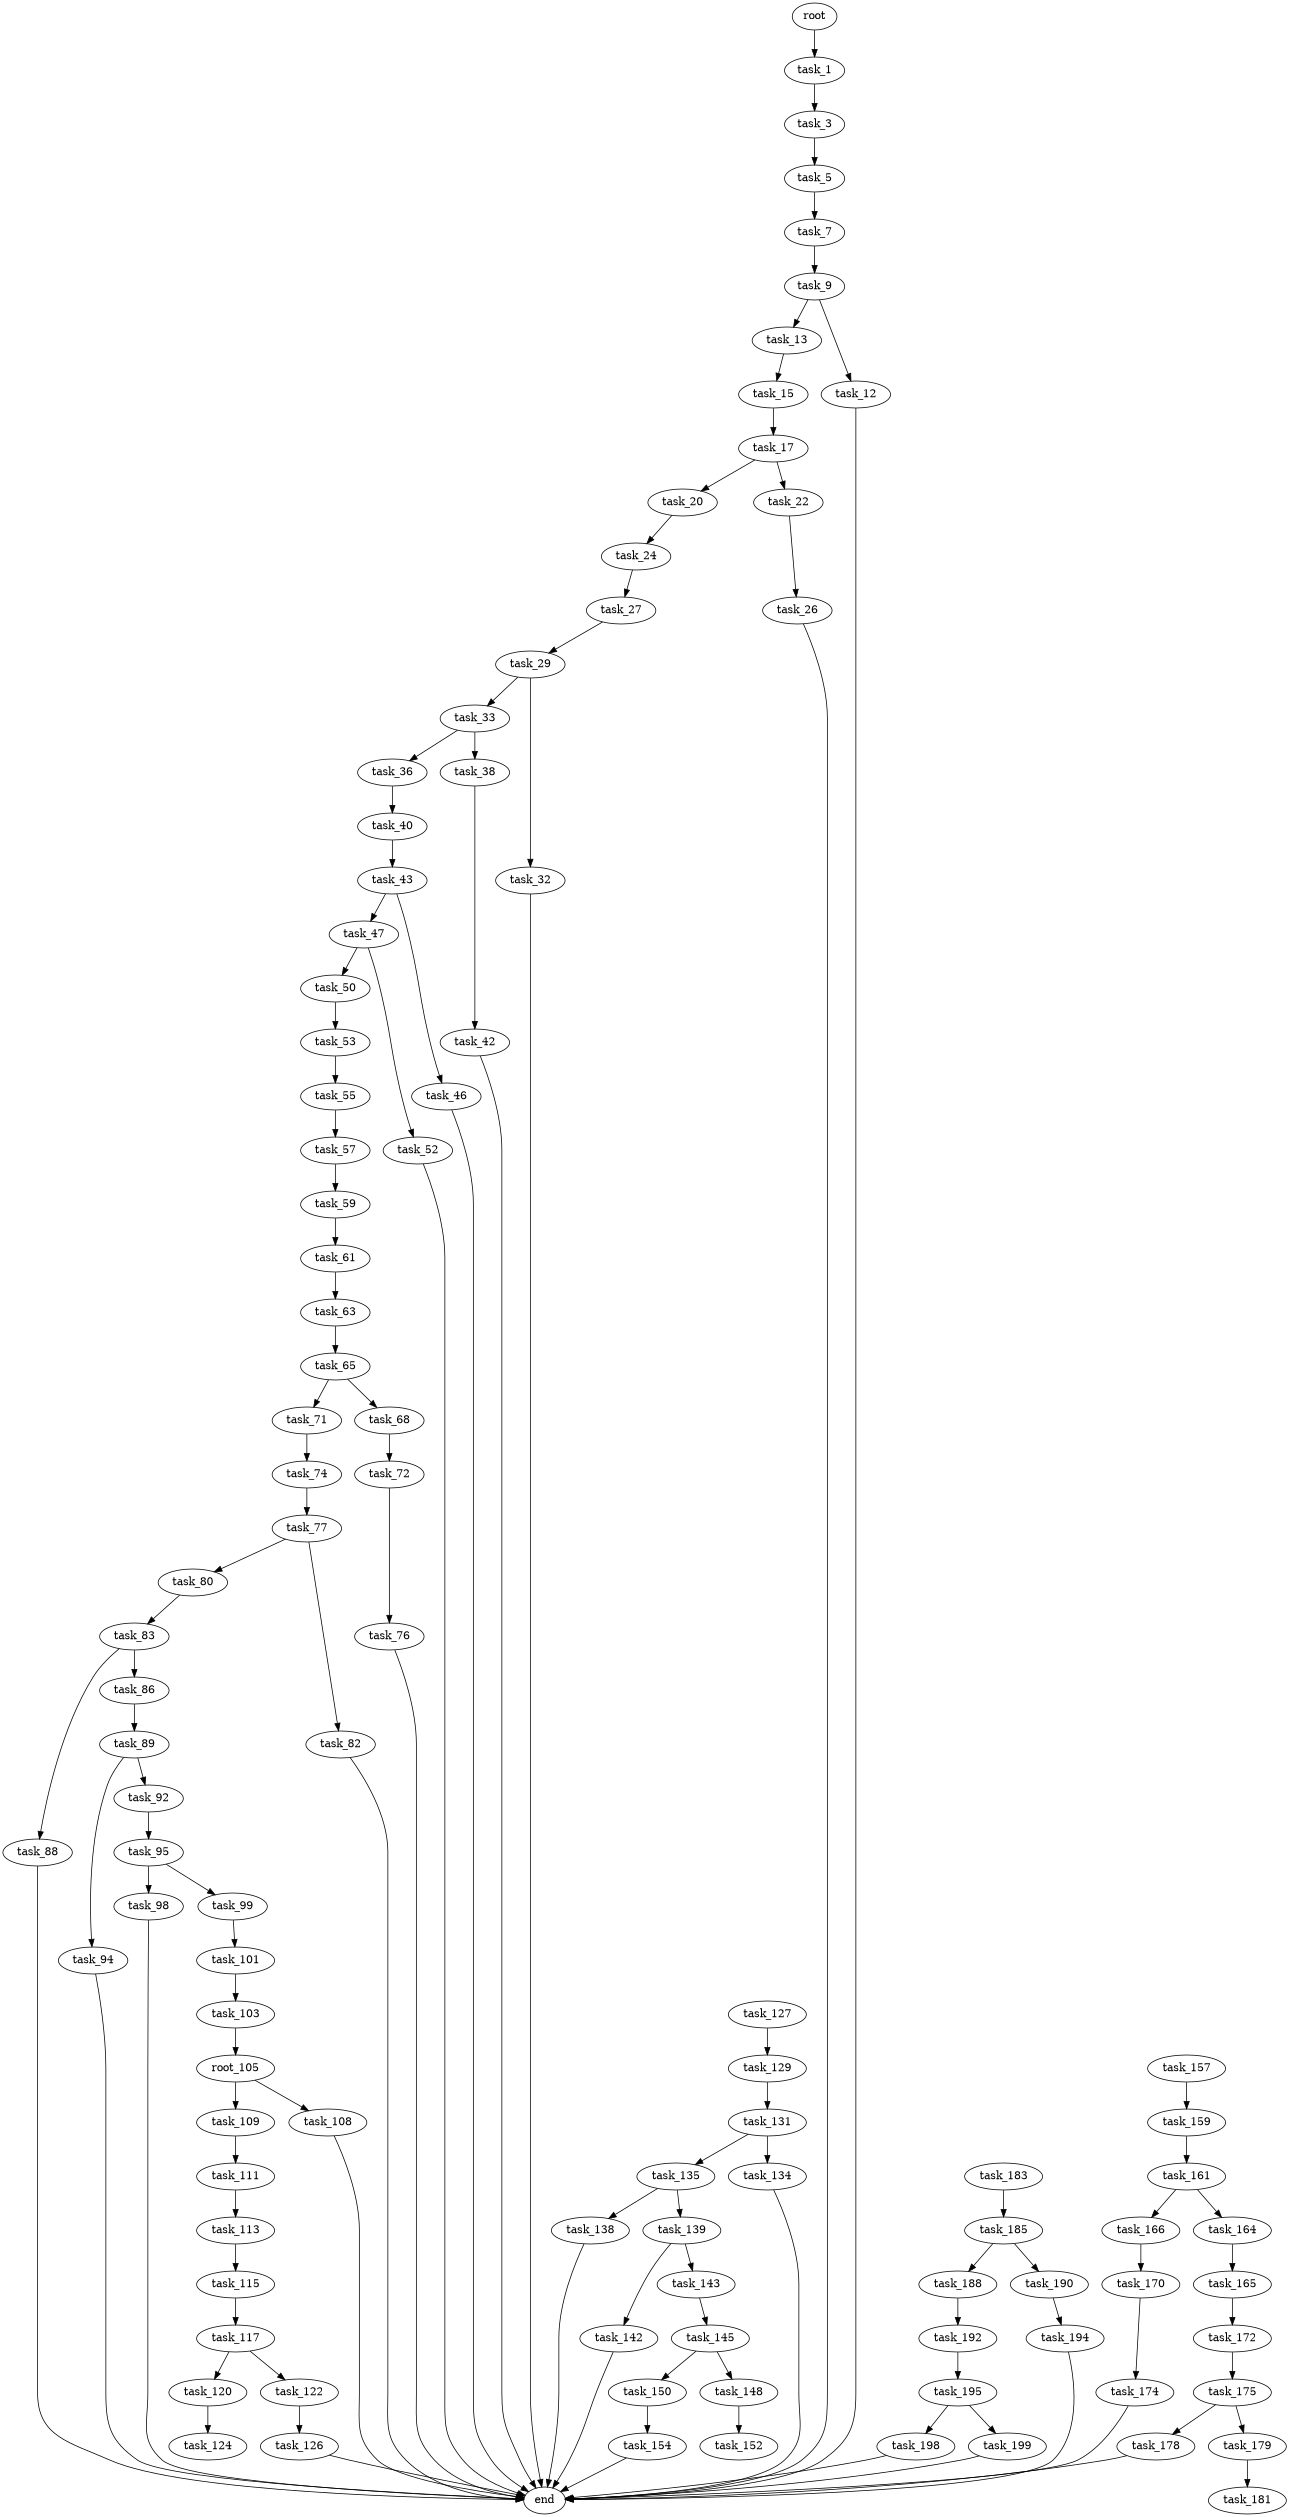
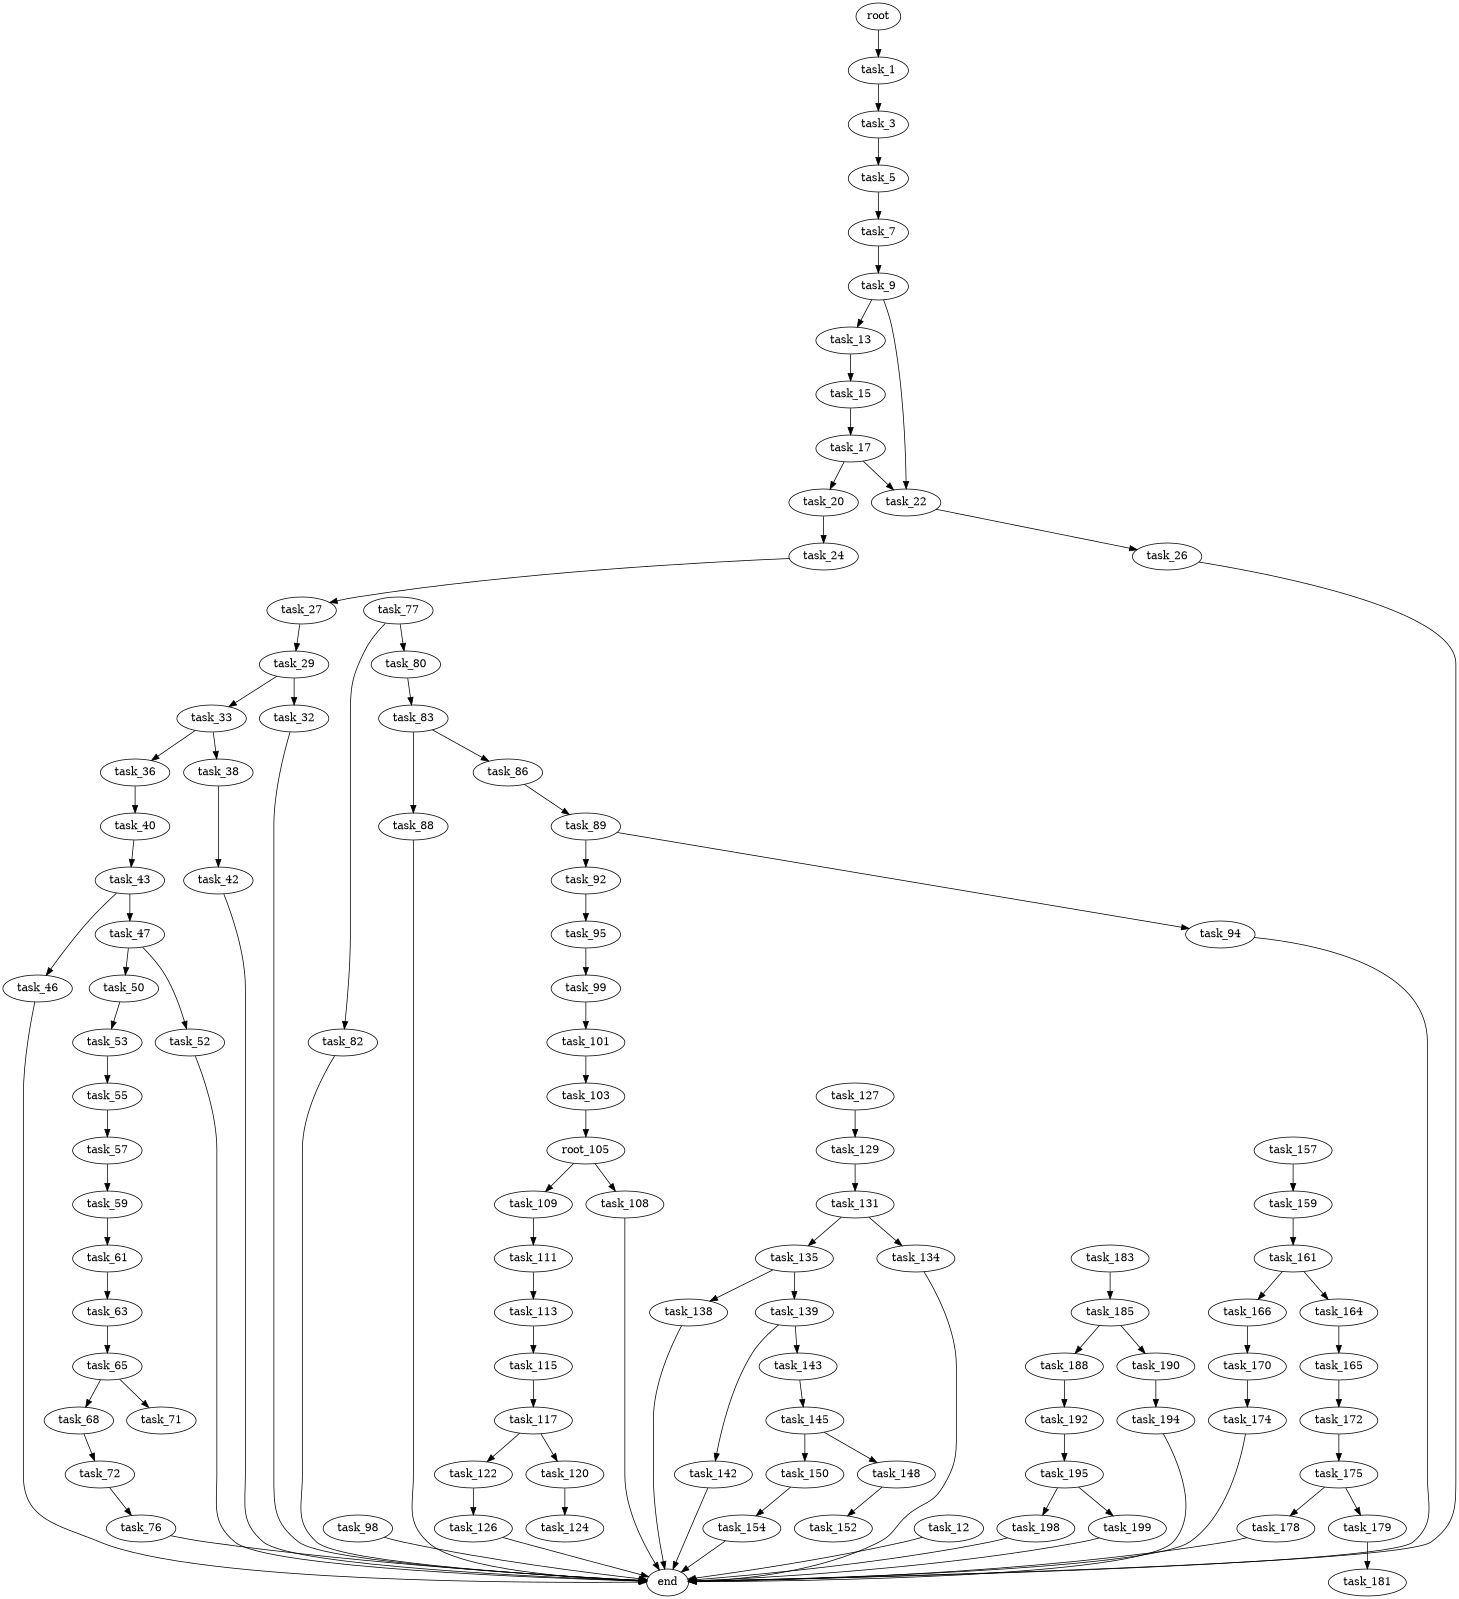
edge "task_9" -> "task_12": now "task_9" -> "task_22"
node "task_74": removed
edge "task_95" -> "task_98": removed
